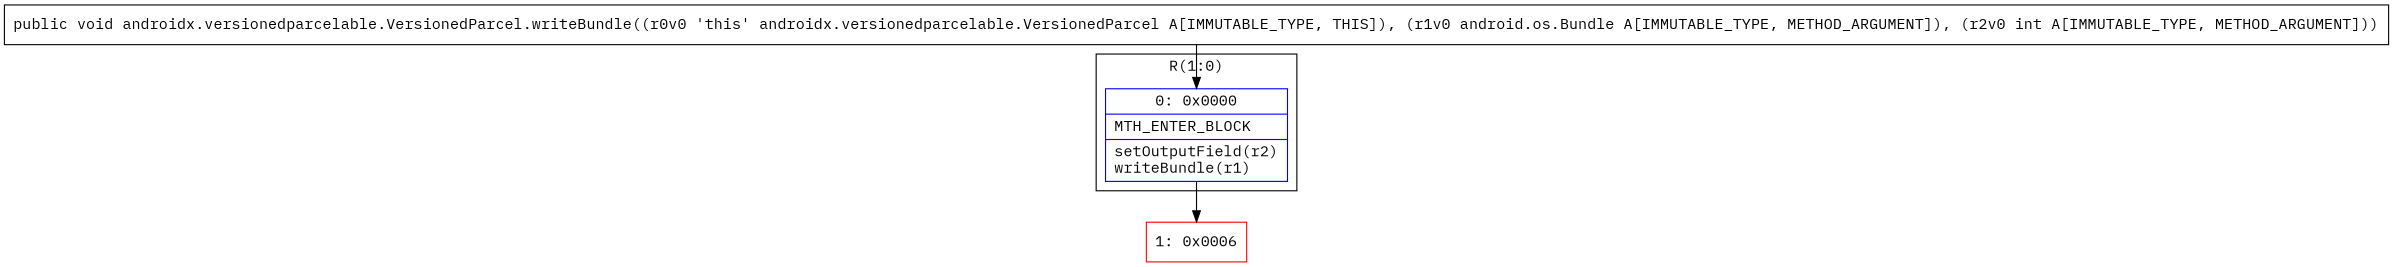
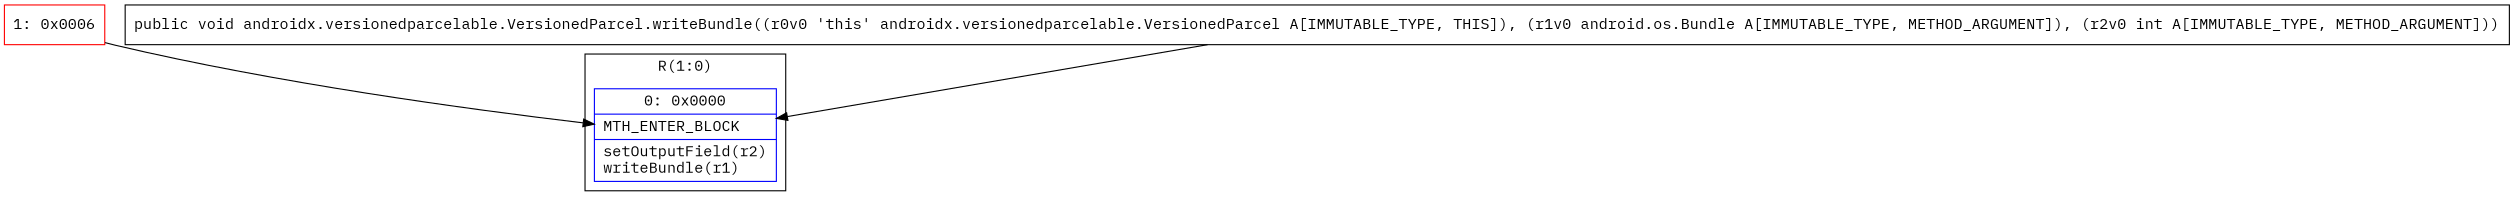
edge "0: 0x0000" -> "1: 0x0006": reversed
